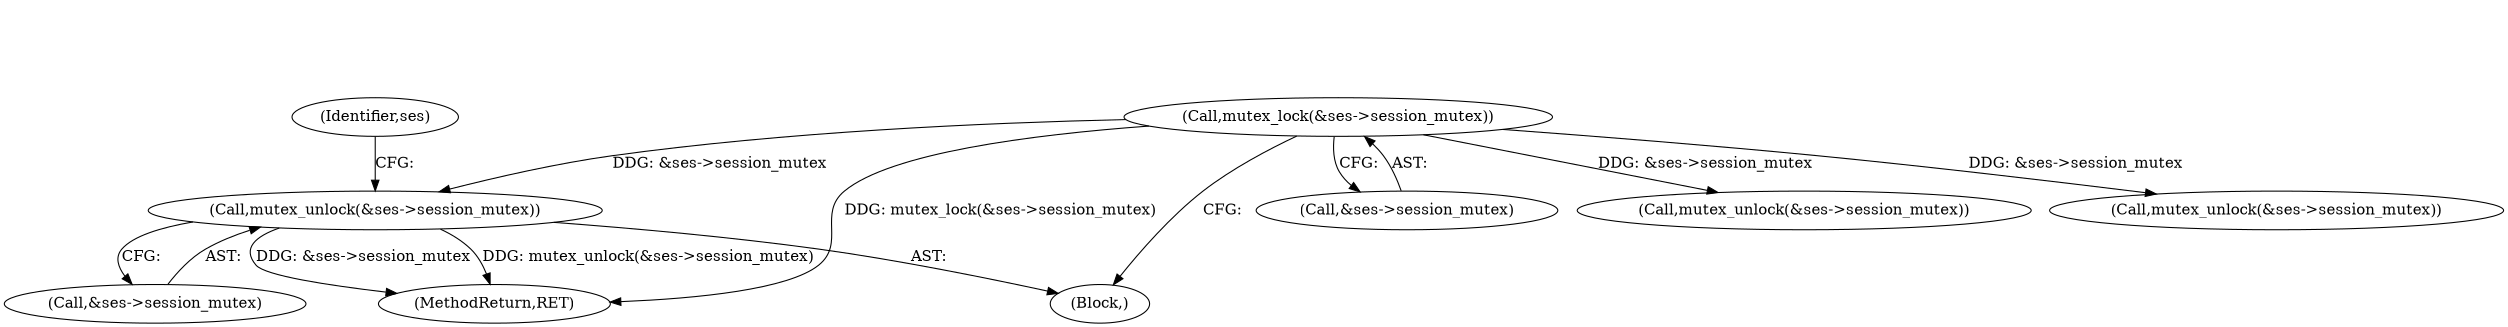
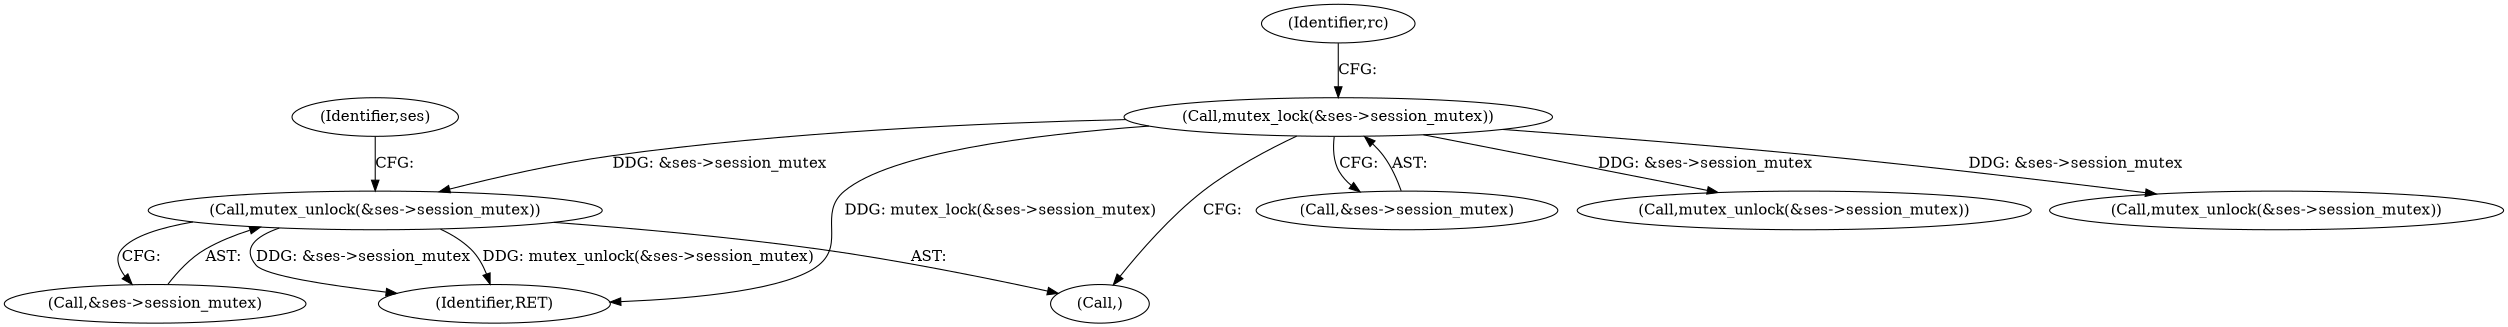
node "(Identifier,rc)": added
node "(MethodReturn,RET)": label "(MethodReturn,RET)" -> "(Identifier,RET)"
node "(Block,)": label "(Block,)" -> "(Call,)"
